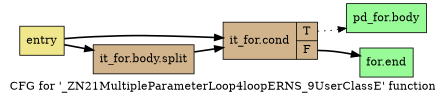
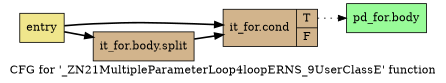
node "for.end": removed
